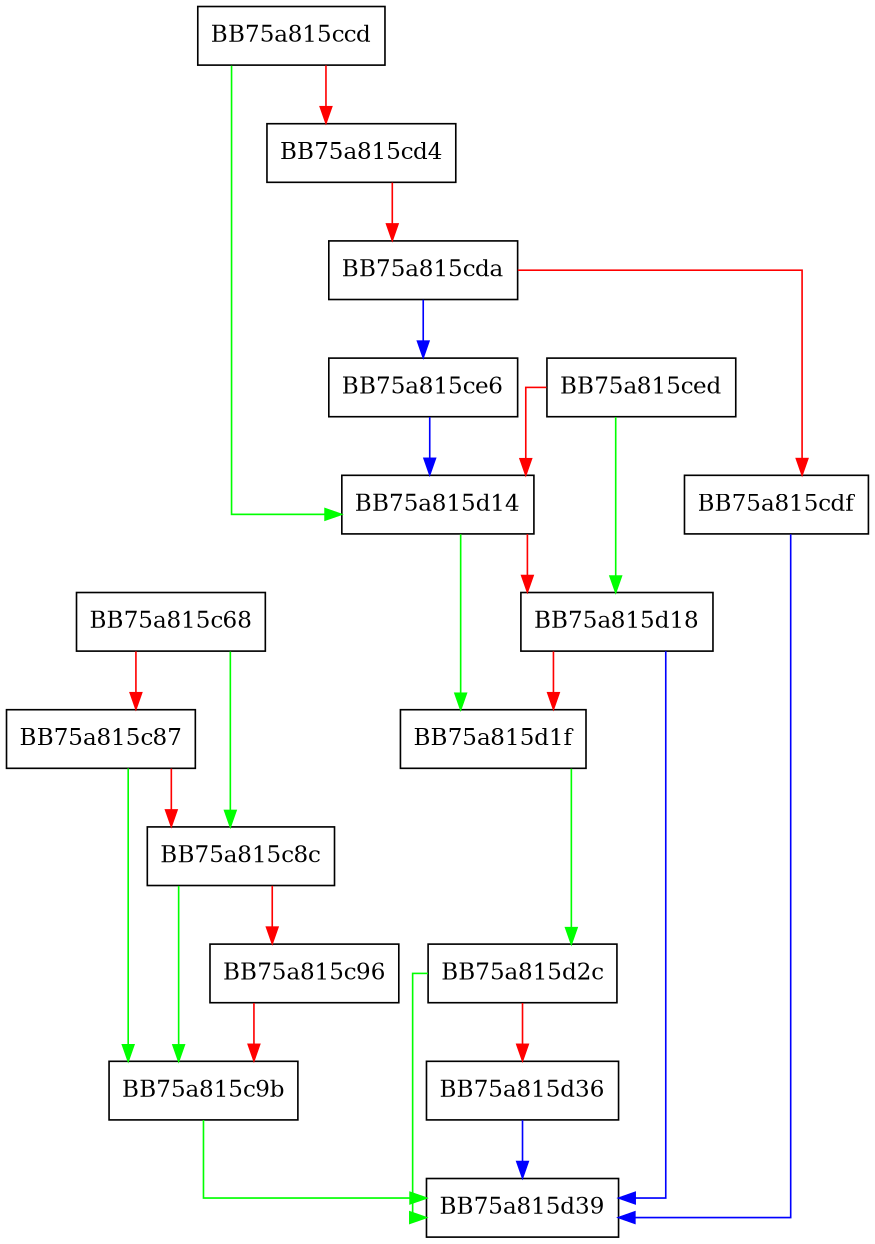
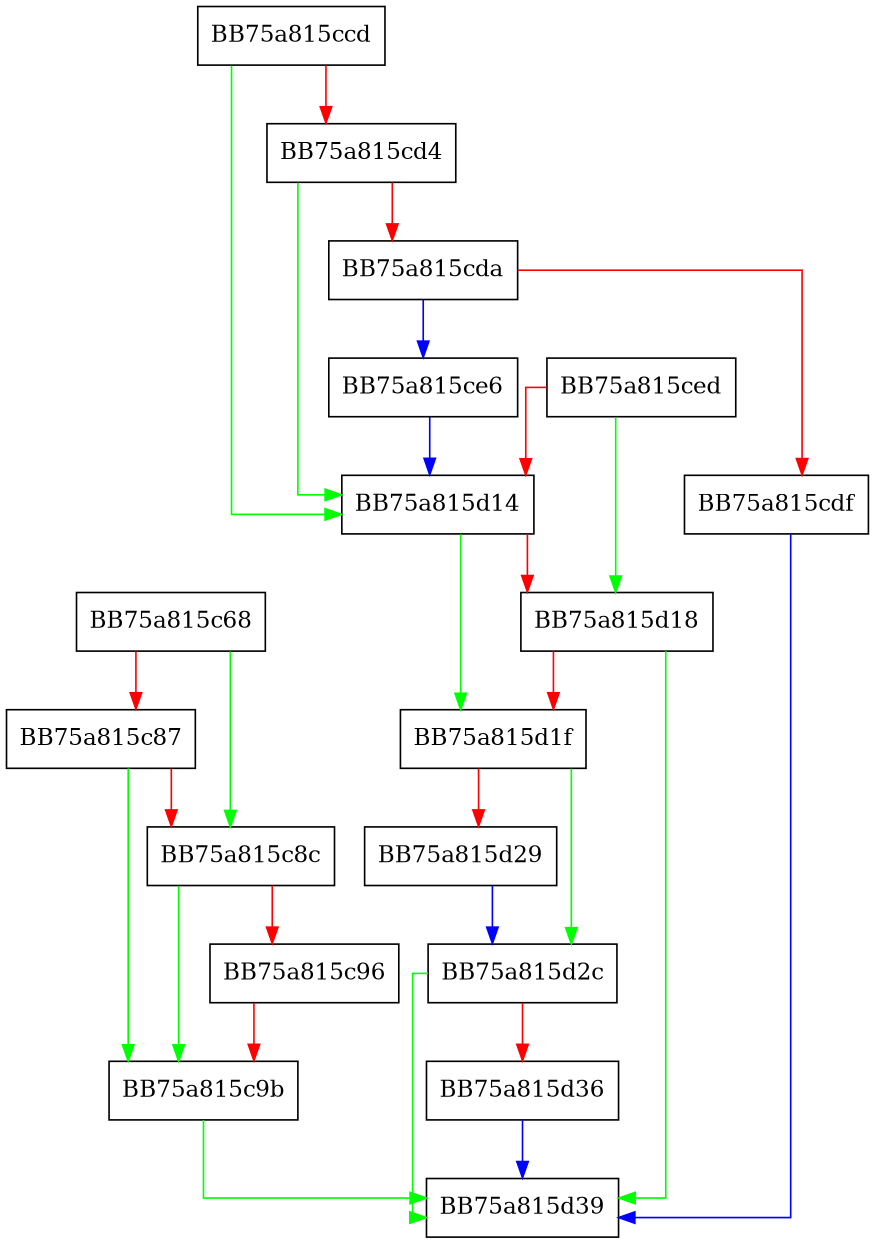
edge "BB75a815cd4" -> "BB75a815d14": added
node "BB75a815d29": added
edge "BB75a815d18" -> "BB75a815d39": color blue -> green
